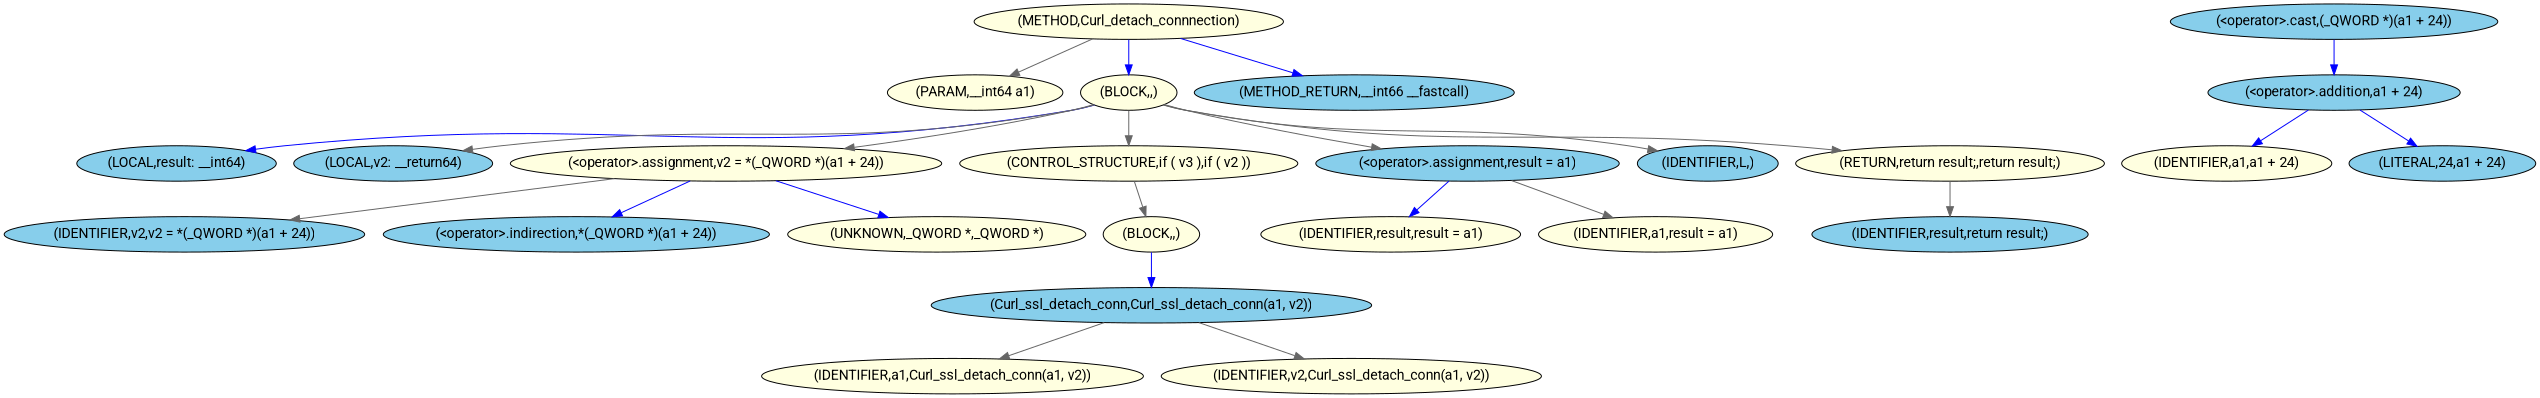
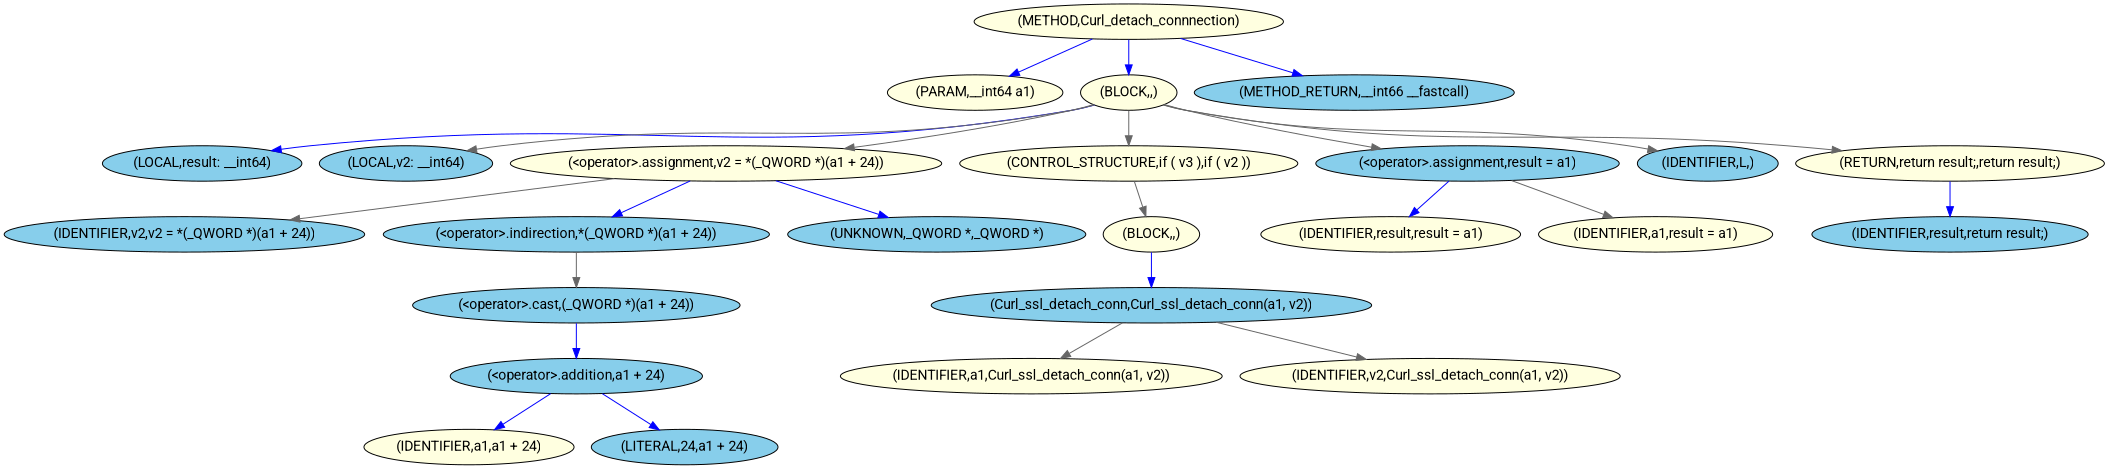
edge "(METHOD,Curl_detach_connnection)" -> "(PARAM,__int64 a1)": color gray40 -> blue
node "(LOCAL,v2: __return64)": label "(LOCAL,v2: __return64)" -> "(LOCAL,v2: __int64)"
edge "(RETURN,return result;,return result;)" -> "(IDENTIFIER,result,return result;)": color gray40 -> blue
node "(UNKNOWN,_QWORD *,_QWORD *)": fillcolor lightyellow -> skyblue
edge "(<operator>.indirection,*(_QWORD *)(a1 + 24))" -> "(<operator>.cast,(_QWORD *)(a1 + 24))": added
